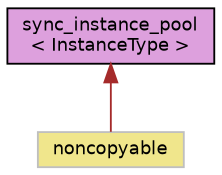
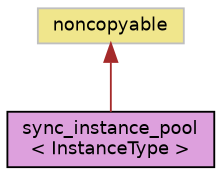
edge "noncopyable" -> "sync_instance_pool < InstanceType >": reversed
